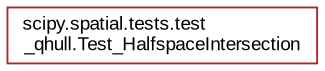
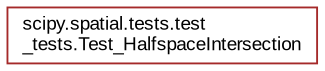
node "scipy.spatial.tests.test _qhull.Test_HalfspaceIntersection": label "scipy.spatial.tests.test _qhull.Test_HalfspaceIntersection" -> "scipy.spatial.tests.test _tests.Test_HalfspaceIntersection"
